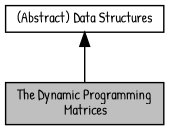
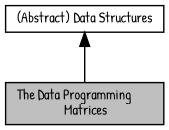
node "The Dynamic Programming Matrices": label "The Dynamic Programming Matrices" -> "The Data Programming Matrices"
